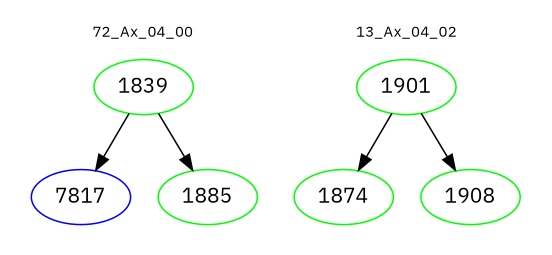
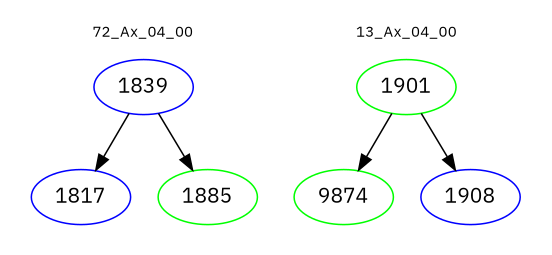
cluster "13_Ax_04_02": label "13_Ax_04_02" -> "13_Ax_04_00"
node "1839": color green -> blue
node "7817": label "7817" -> "1817"
node "1874": label "1874" -> "9874"
node "1908": color green -> blue
